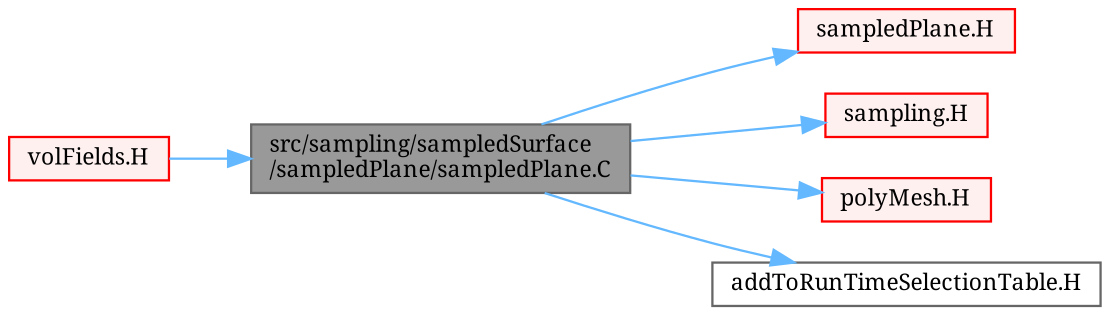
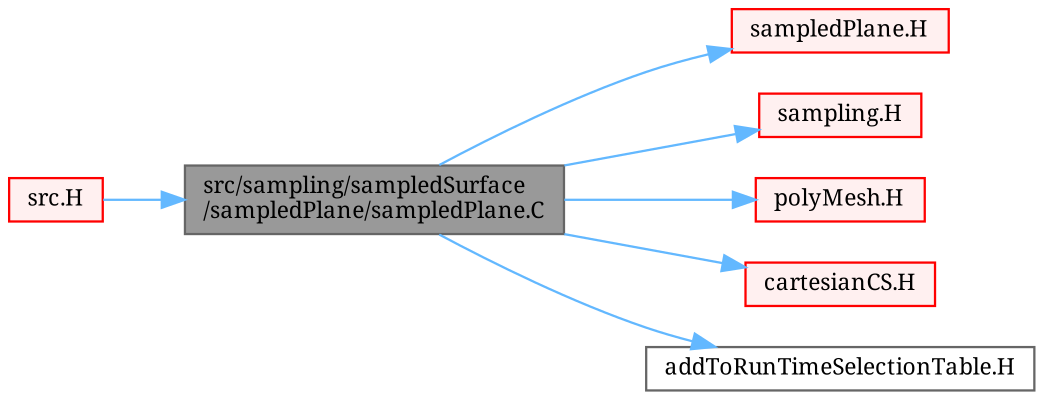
node "volFields.H": label "volFields.H" -> "src.H"
node "cartesianCS.H": added
